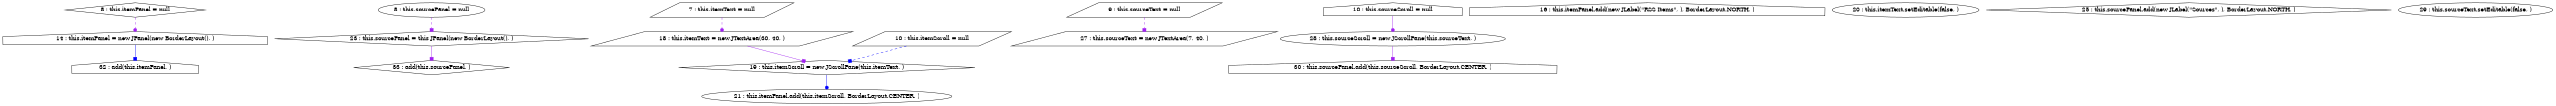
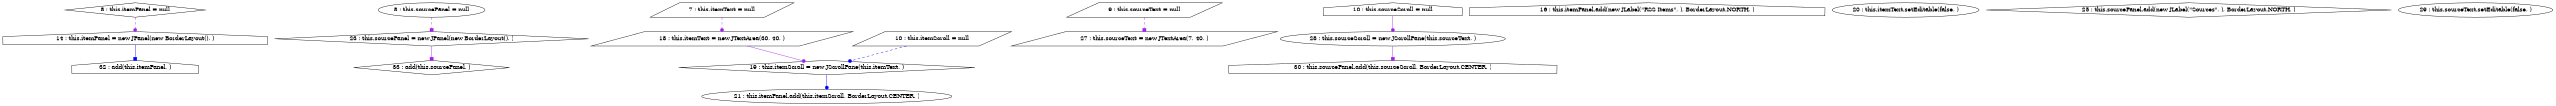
node "23 : this.sourcePanel = this JPanel(new BorderLayout(), )": label "23 : this.sourcePanel = this JPanel(new BorderLayout(), )" -> "23 : this.sourcePanel = new JPanel(new BorderLayout(), )"
edge "18 : this.itemText = new JTextArea(30, 40, )" -> "19 : this.itemScroll = new JScrollPane(this.itemText, )": arrowhead box -> dot
edge "10 : this.itemScroll = null" -> "19 : this.itemScroll = new JScrollPane(this.itemText, )": arrowhead box -> dot
